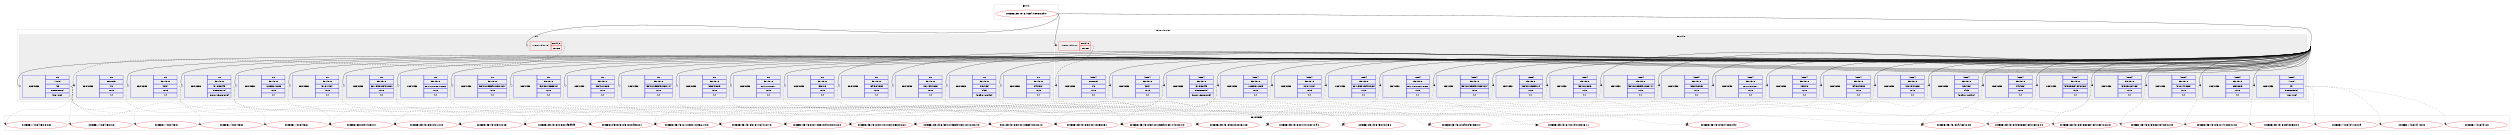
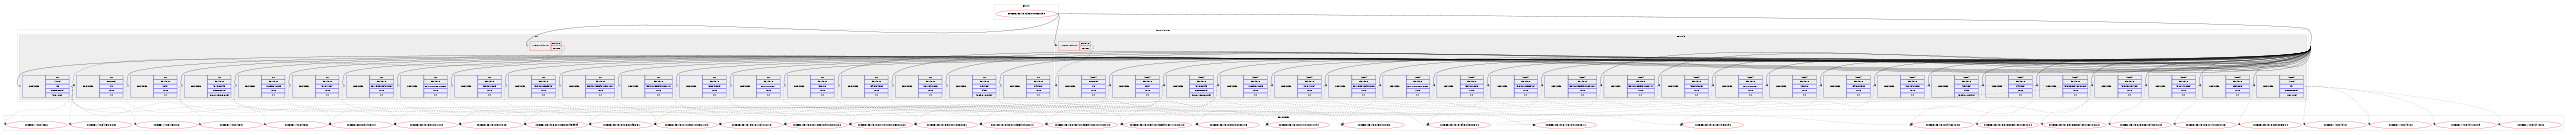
node "portage://dev-java/install4j-core-2.19.0": label "portage://dev-java/install4j-core-2.19.0" -> "portage://dev-java/log4j-core-2.19.0"
node "portage://dev-java/java-config-9999": label "portage://dev-java/java-config-9999" -> "portage://dev-java/compress-config-9999"
node "portage://clients-java/java-config-2.3.4": label "portage://clients-java/java-config-2.3.4" -> "portage://dev-java/java-config-2.3.4"
node "portage://virtual/jdk-17": added
